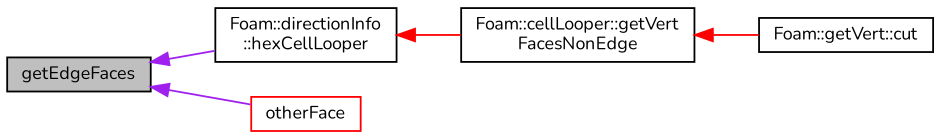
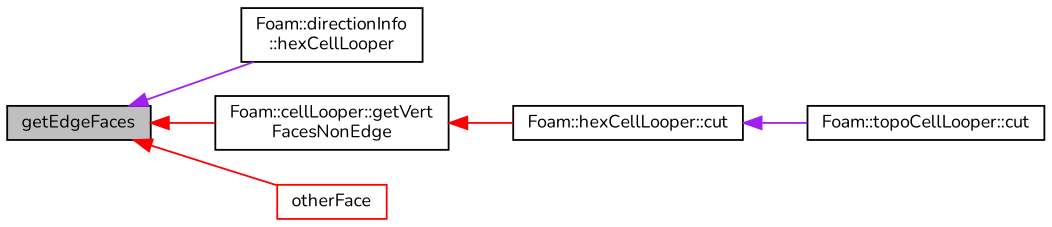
edge "Foam::cellLooper::getVert FacesNonEdge" -> "Foam::directionInfo ::hexCellLooper": now "Foam::cellLooper::getVert FacesNonEdge" -> "getEdgeFaces"
node "Foam::getVert::cut": label "Foam::getVert::cut" -> "Foam::hexCellLooper::cut"
edge "otherFace" -> "getEdgeFaces": color purple -> red
node "Foam::topoCellLooper::cut": added
